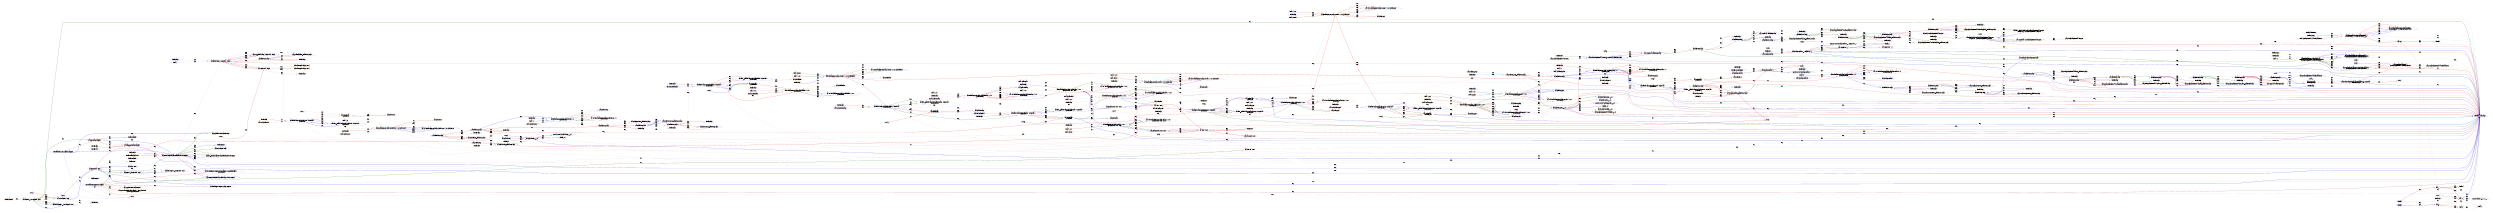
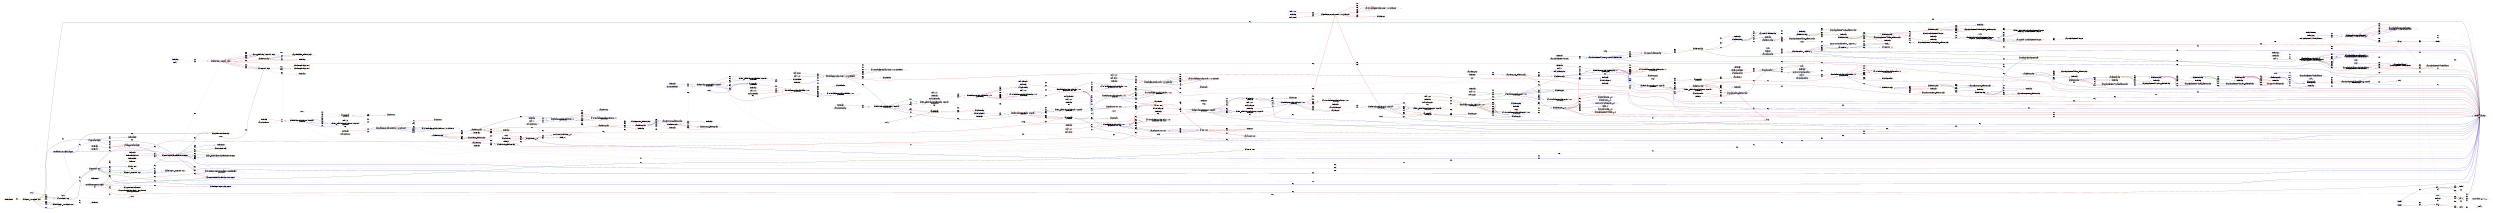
node "(Call,(unsigned char *) dpx.file.project)": label "(Call,(unsigned char *) dpx.file.project)" -> "(Call,(unsigned dpx *) dpx.file.project)"
